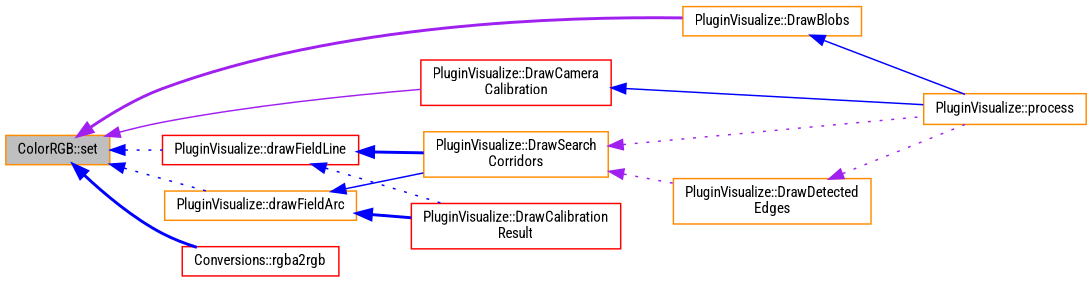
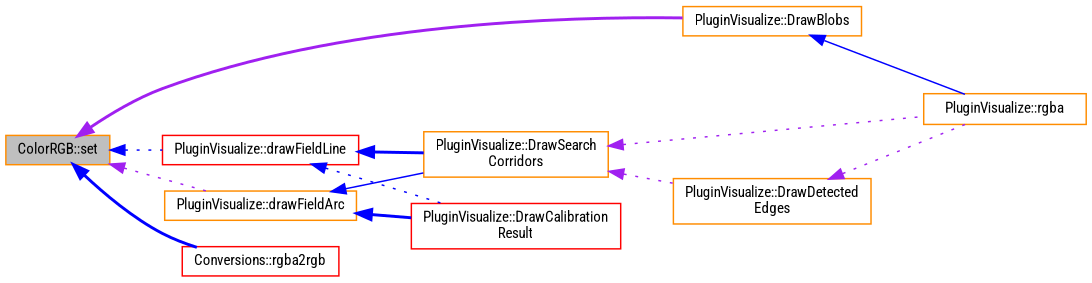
node "PluginVisualize::DrawCamera Calibration": removed
node "PluginVisualize::process": label "PluginVisualize::process" -> "PluginVisualize::rgba"
edge "PluginVisualize::drawFieldArc" -> "ColorRGB::set": color blue -> purple
